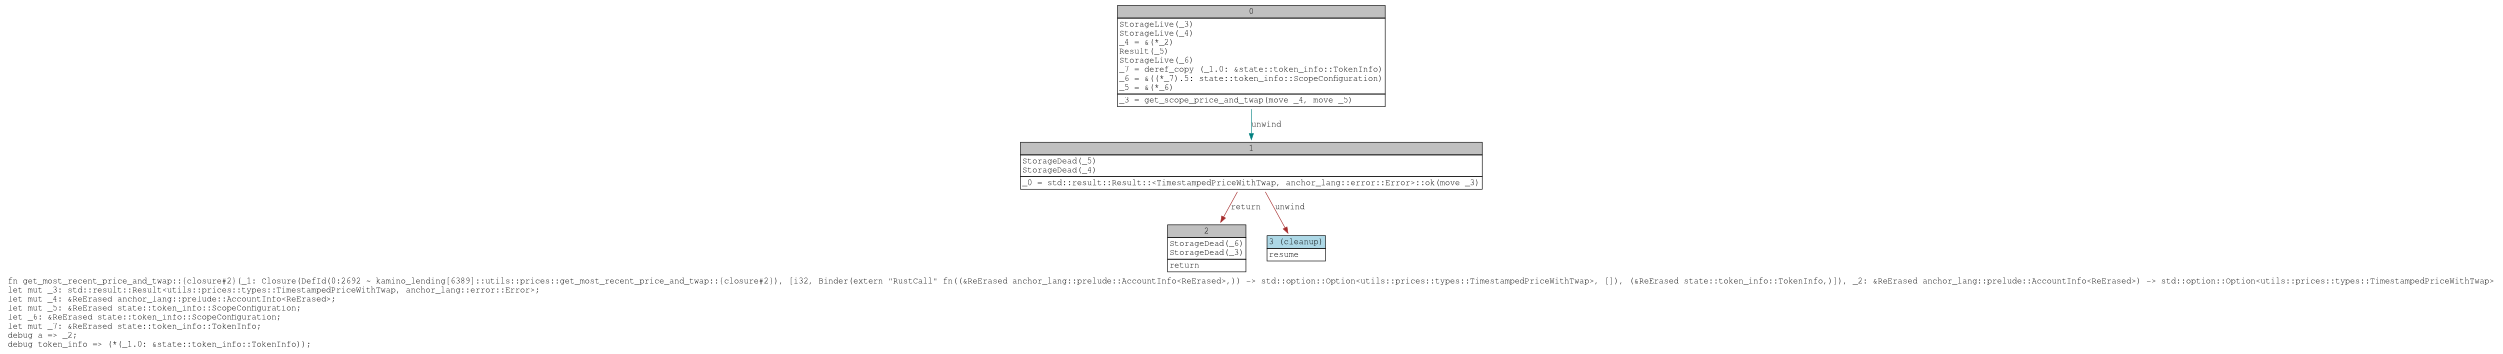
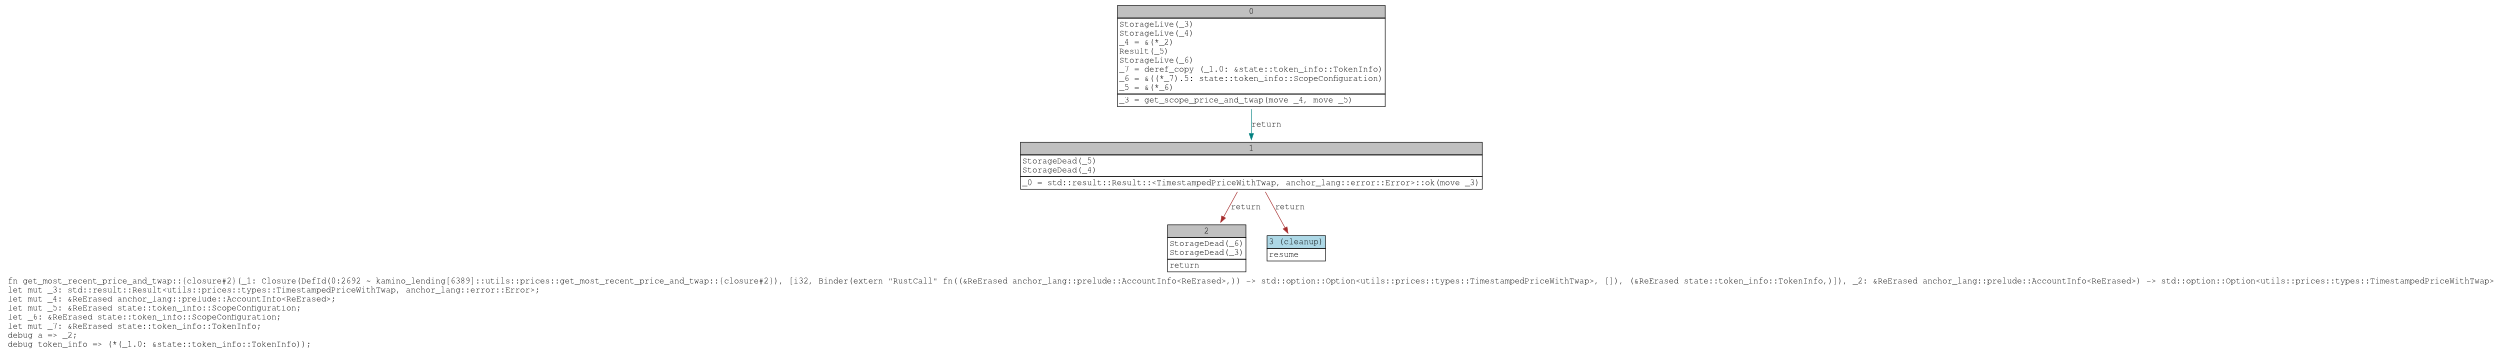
edge "0" -> "1": label "unwind" -> "return"
edge "1" -> "3 (cleanup)": label "unwind" -> "return"
